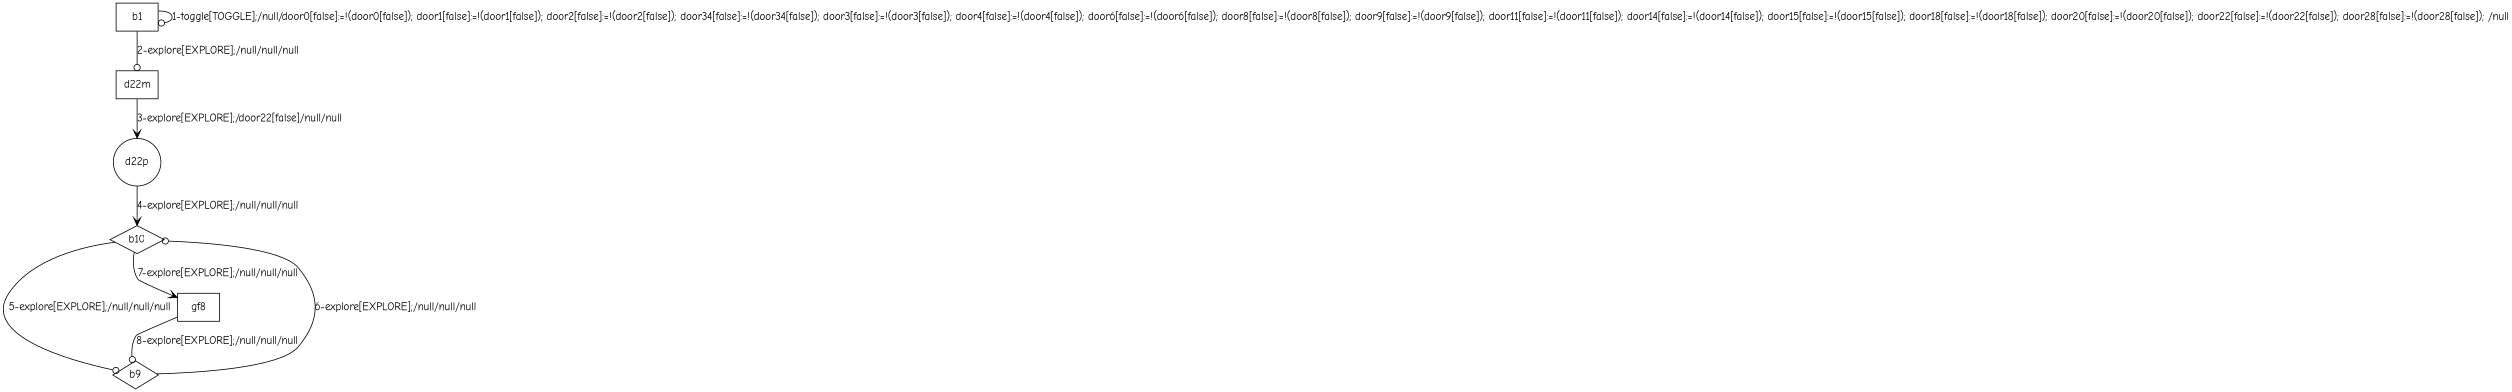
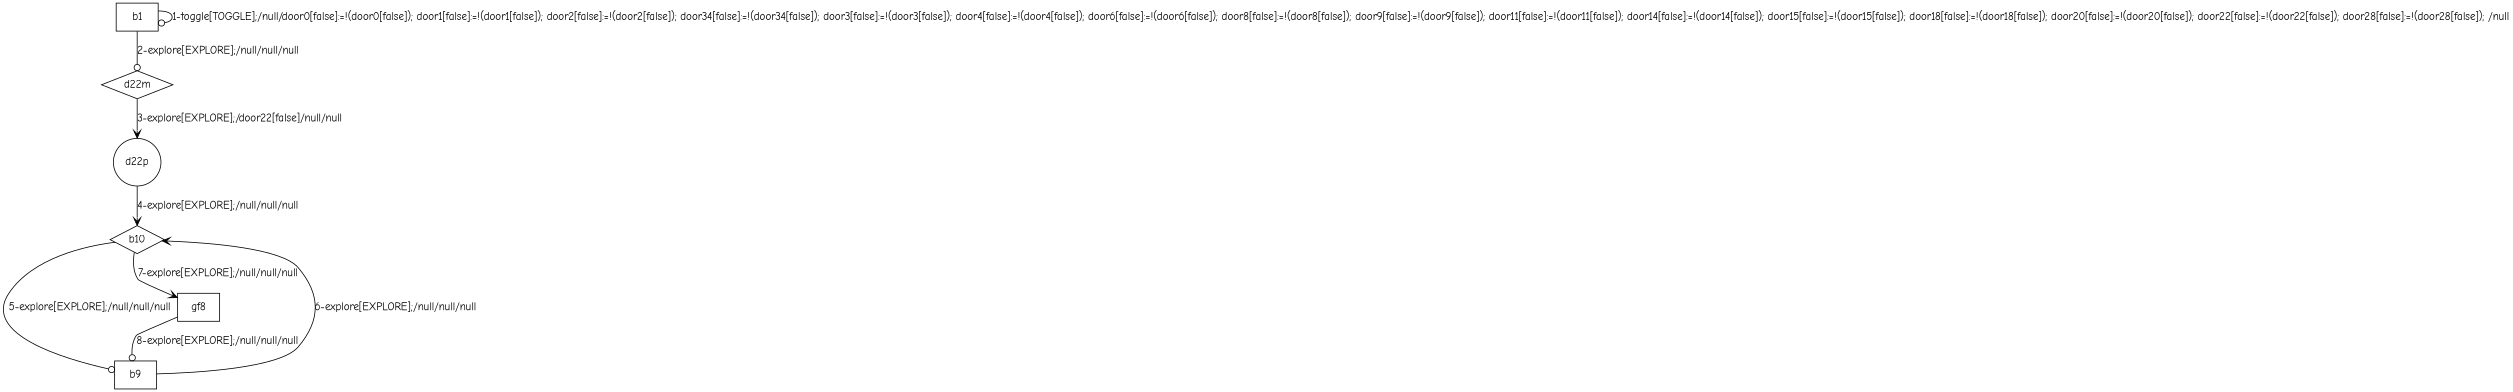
node "d22m": shape box -> diamond
edge "b9" -> "b10": arrowhead odot -> vee
node "b9": shape diamond -> box
